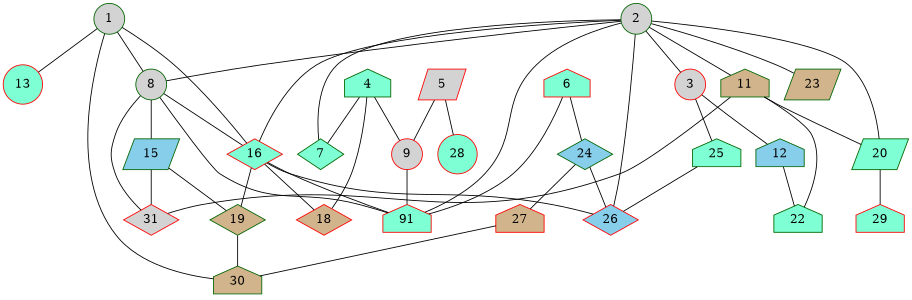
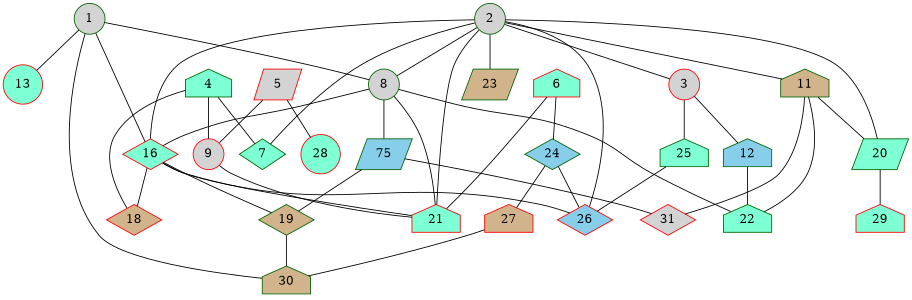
edge "8" -- "31": now "8" -- "22"
node "15": label "15" -> "75"
node "91": label "91" -> "21"
